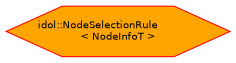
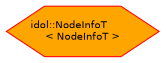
node "idol::NodeSelectionRule < NodeInfoT >": label "idol::NodeSelectionRule < NodeInfoT >" -> "idol::NodeInfoT < NodeInfoT >"
